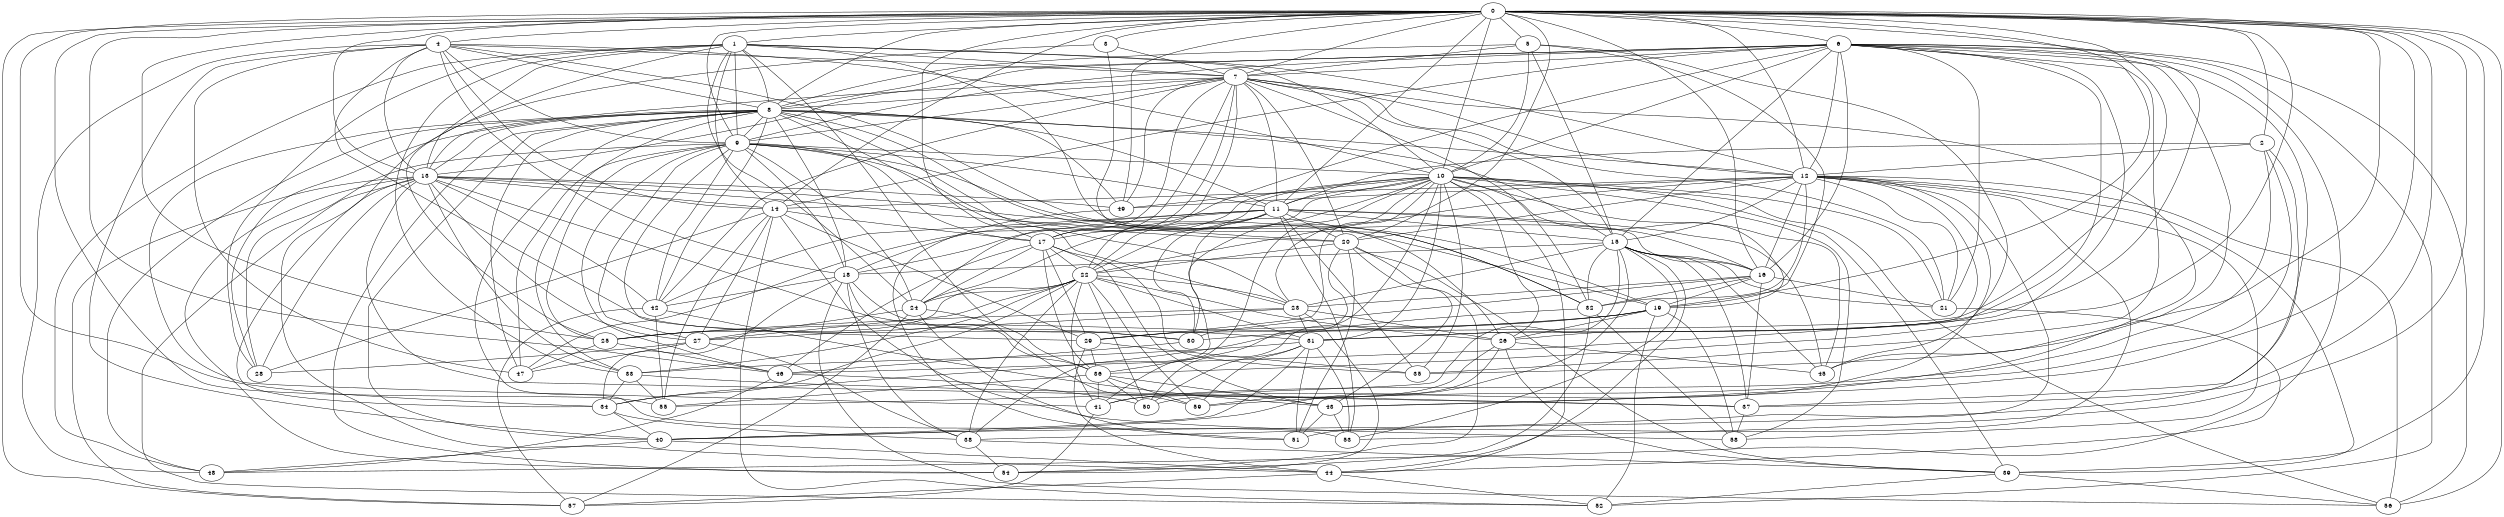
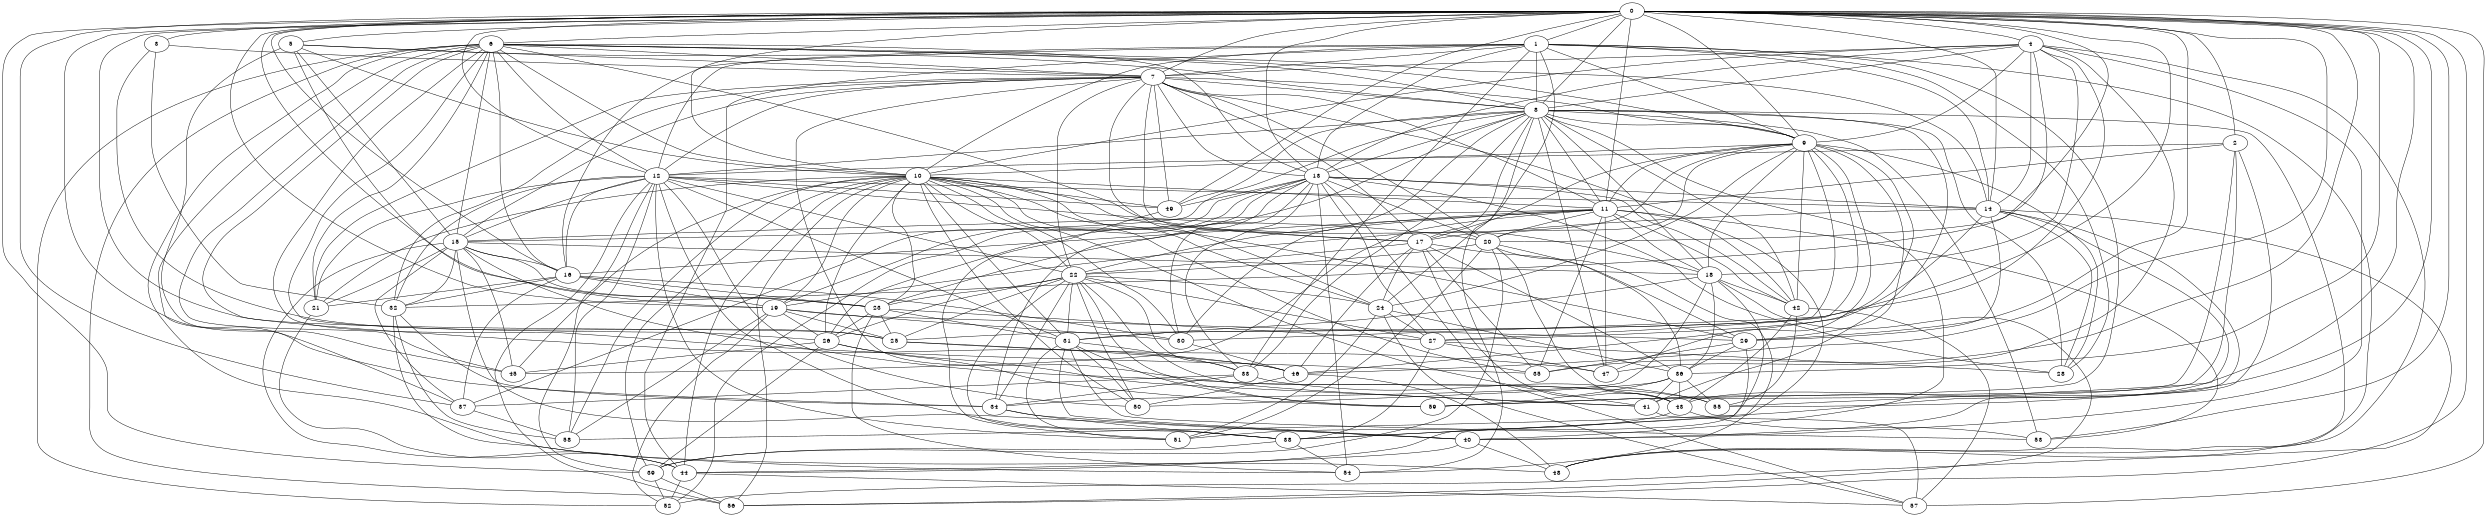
edge "15" -- "53": removed
